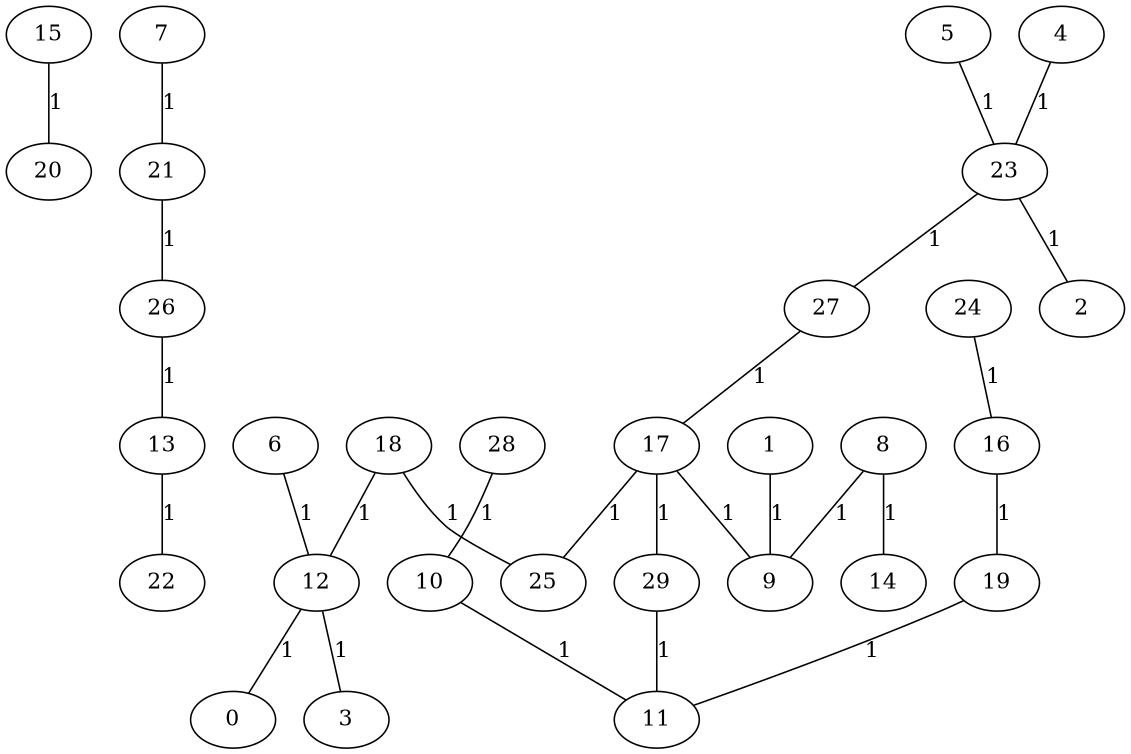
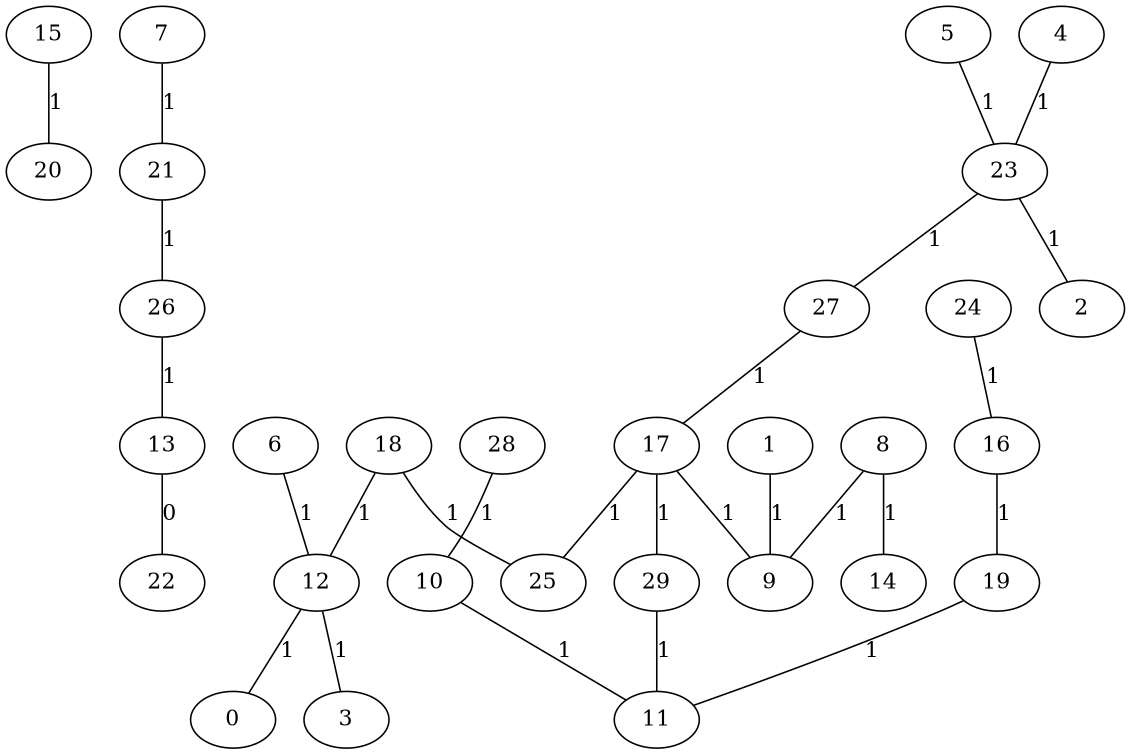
edge "13" -- "22": label "1" -> "0"
